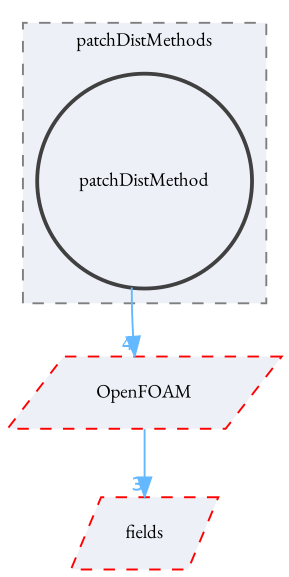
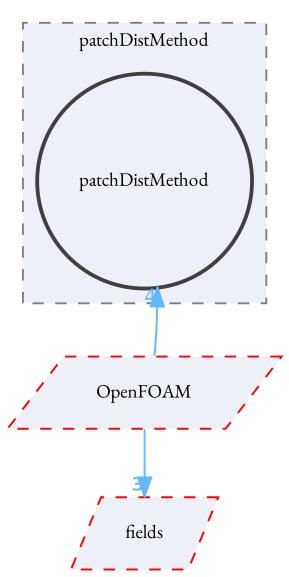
cluster "patchDistMethods": label "patchDistMethods" -> "patchDistMethod"
edge "patchDistMethod" -> "OpenFOAM": reversed
